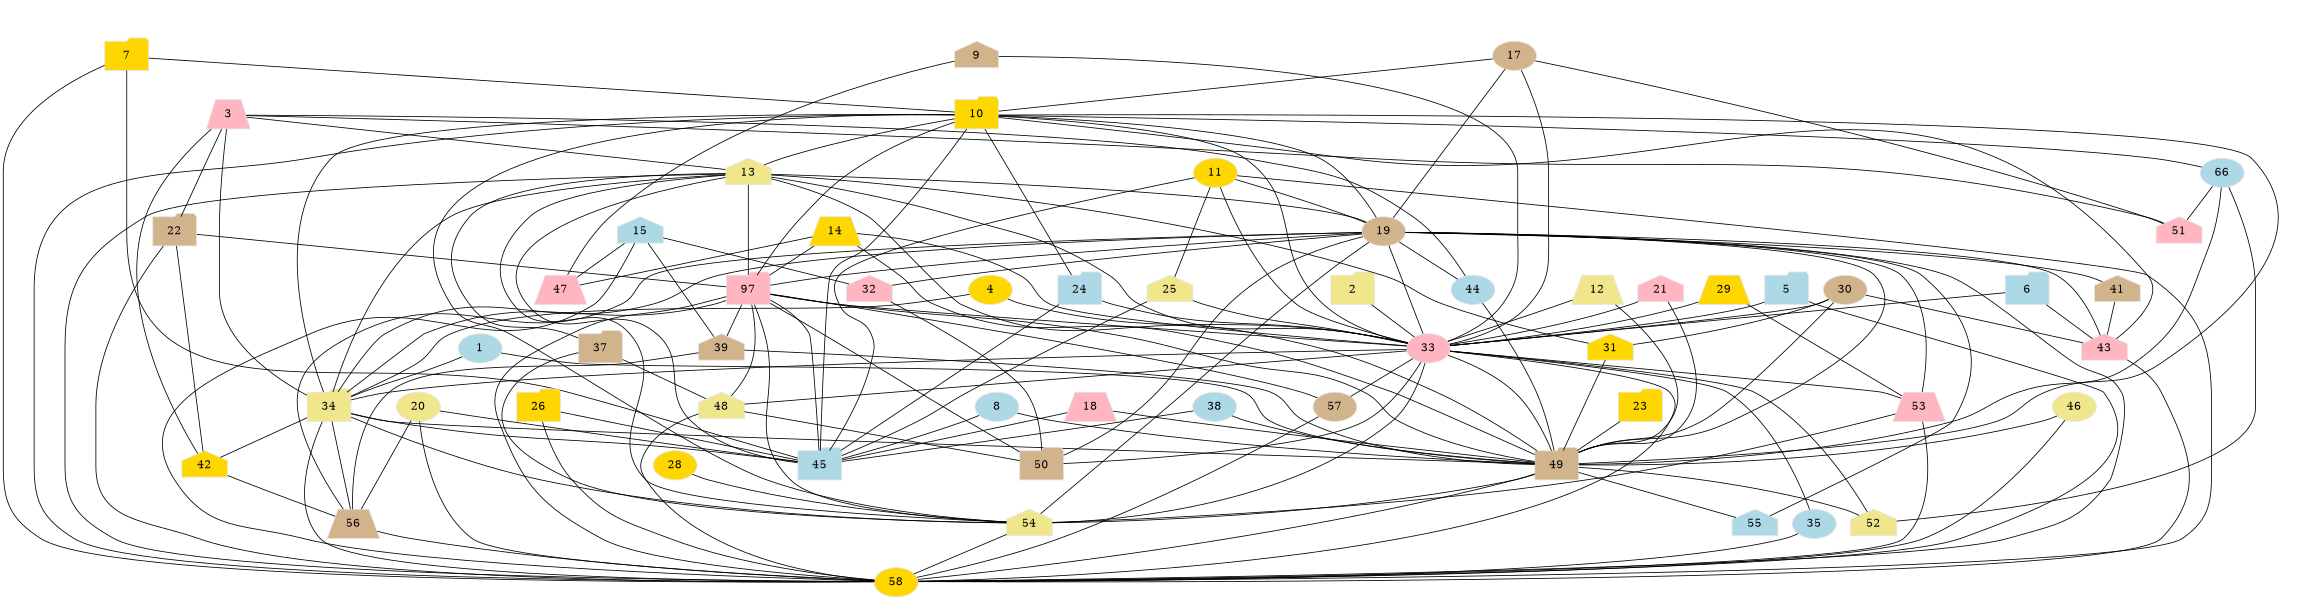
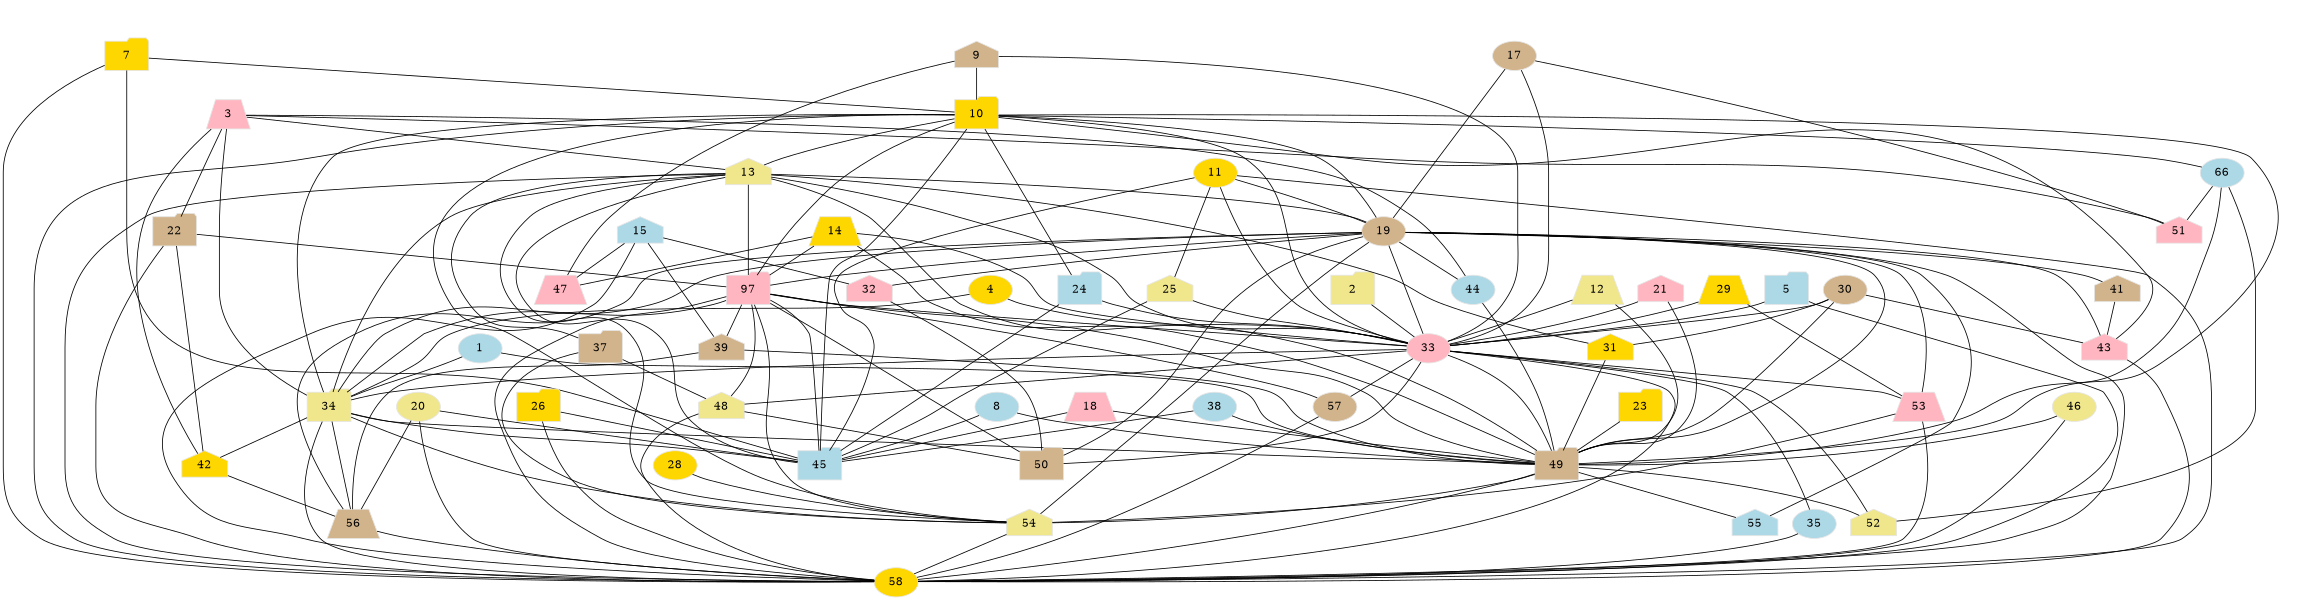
edge "17" -- "10": now "9" -- "10"
node "6": removed
edge "33" -- "54": removed
